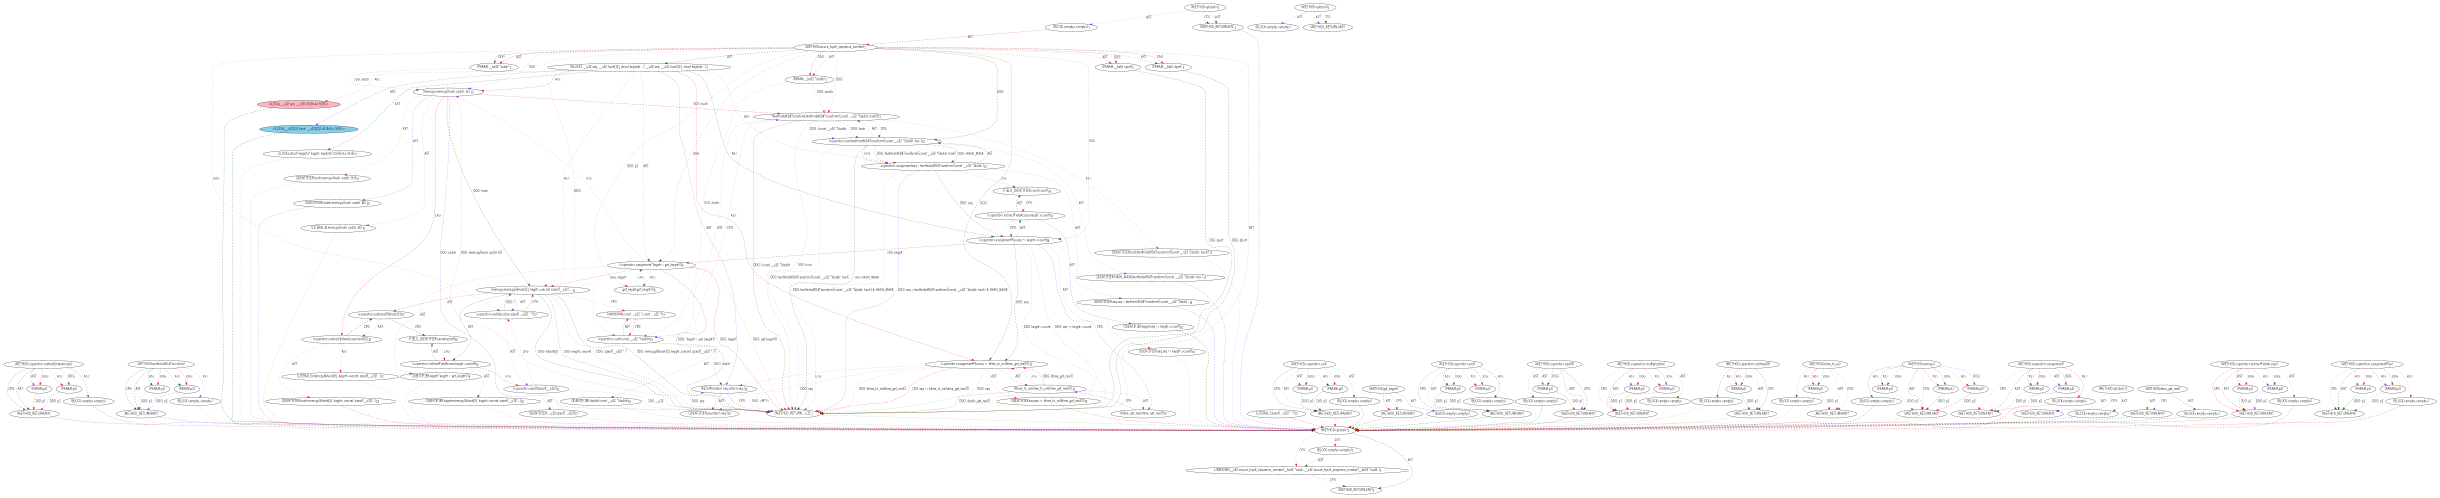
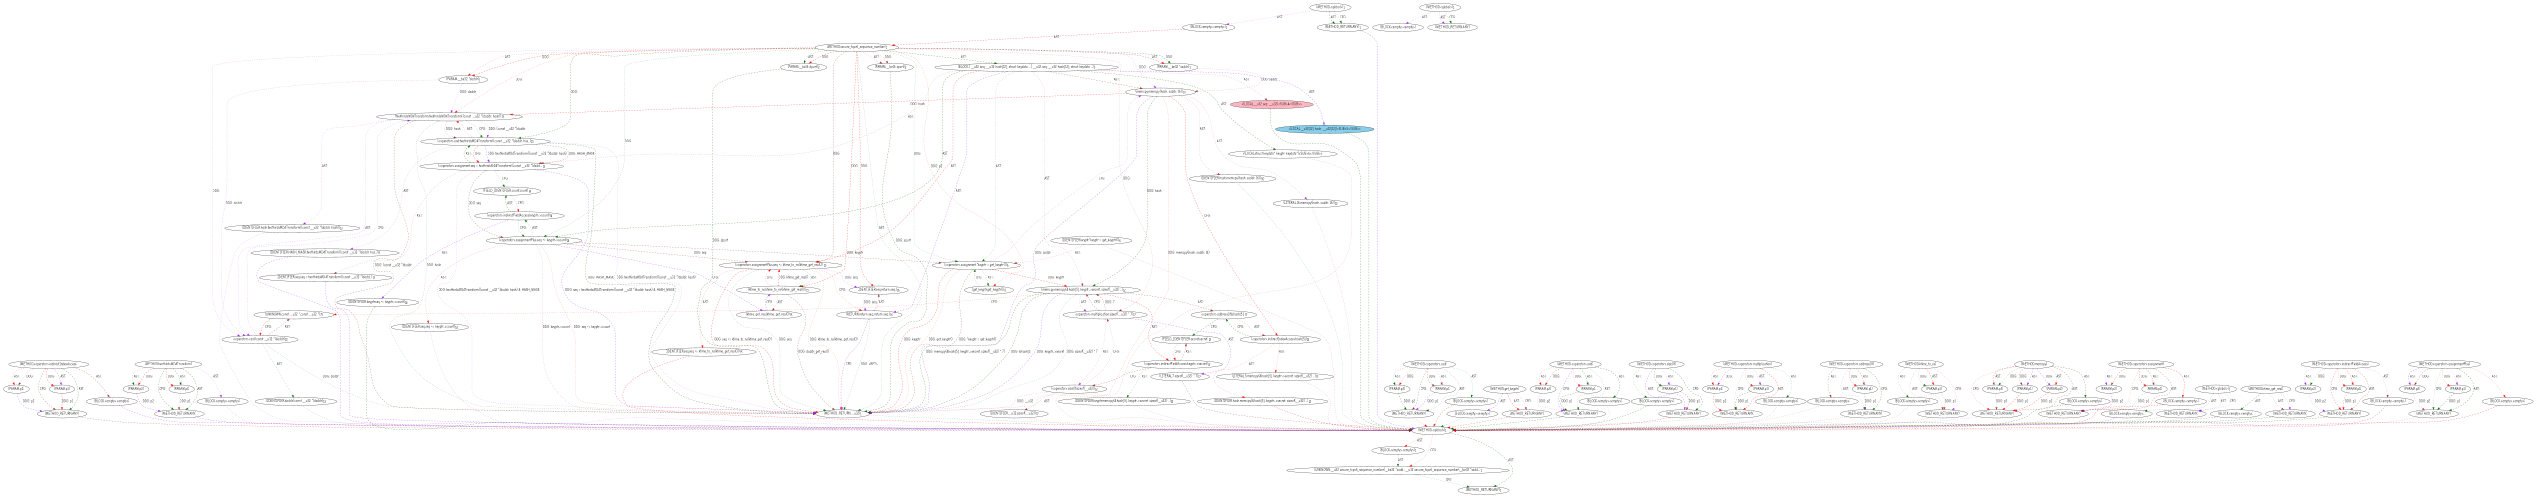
edge "(METHOD,secure_tcpv6_sequence_number)" -> "(IDENTIFIER,seq,return seq;)": added, label "DDG:"
node "(IDENTIFIER,hash,memcpy(hash, saddr, 16))": text "10" -> "50"
edge "(METHOD,secure_tcpv6_sequence_number)" -> "(ktime_to_ns,ktime_to_ns(ktime_get_real()))": added, label "DDG:"
node "(IDENTIFIER,saddr,memcpy(hash, saddr, 16))": removed
edge "(<operator>.assignment,*keyptr = get_keyptr())" -> "(IDENTIFIER,keyptr,*keyptr = get_keyptr())": reversed
edge "(memcpy,memcpy(&hash[5], keyptr->secret, sizeof(__u32) ...)" -> "(<operator>.indirectFieldAccess,keyptr->secret)": color darkgreen -> red
node "(UNKNOWN,const __u32 *,const __u32 *)": text "13" -> "73"
edge "(<operator>.multiplication,sizeof(__u32) * 7)" -> "(LITERAL,7,sizeof(__u32) * 7)": added, label "AST:"
edge "(<operator>.cast,(const __u32 *)daddr)" -> "(RETURN,return seq;,return seq;)": now "(<operator>.cast,(const __u32 *)daddr)" -> "(METHOD_RETURN,__u32)"
